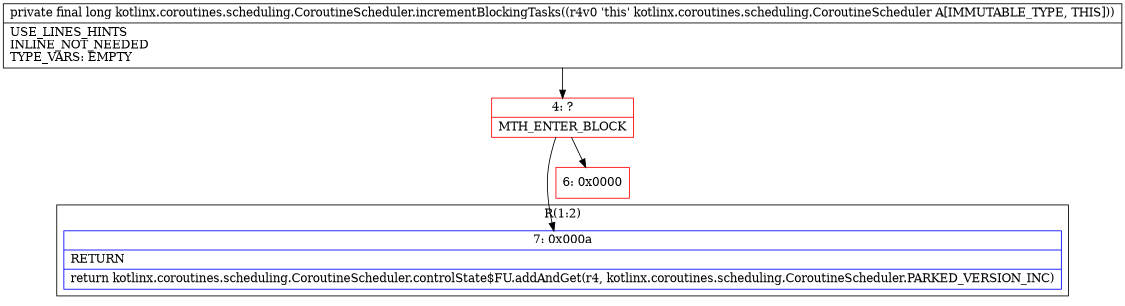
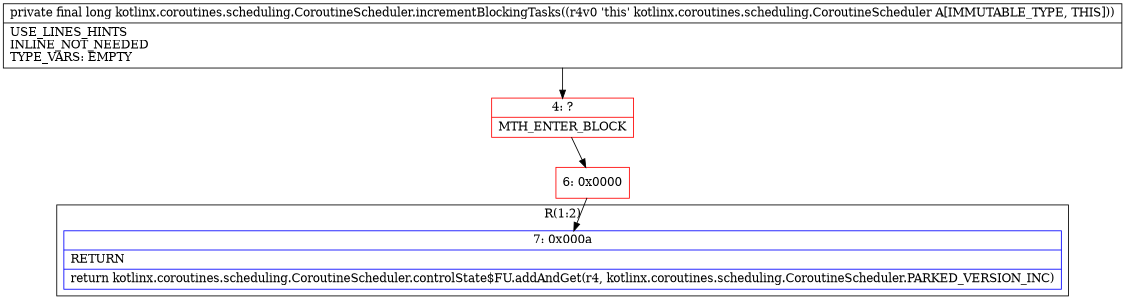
edge "4: ?" -> "7: 0x000a": now "6: 0x0000" -> "7: 0x000a"
